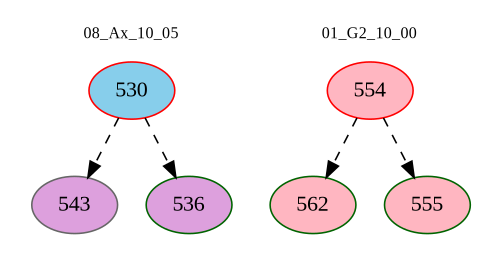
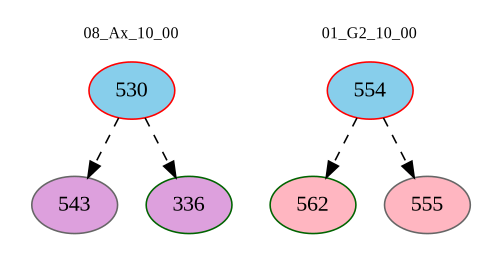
cluster "08_Ax_10_05": label "08_Ax_10_05" -> "08_Ax_10_00"
node "554": fillcolor lightpink -> skyblue
node "536": label "536" -> "336"
node "555": color darkgreen -> gray40
